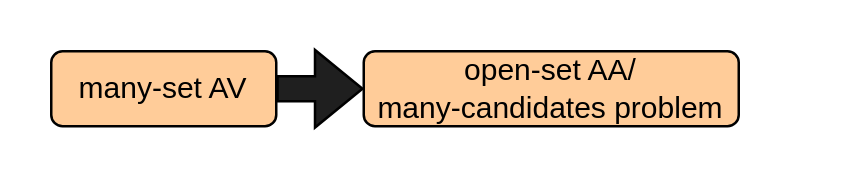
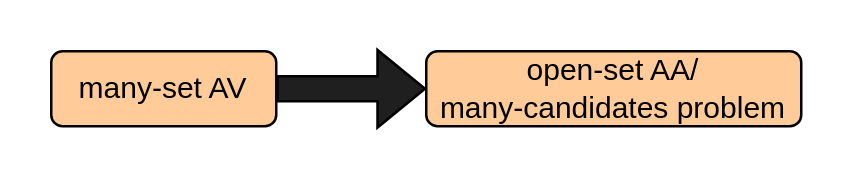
node "open-set AA/ many-candidates problem": moved (551, 89) -> (614, 89)
